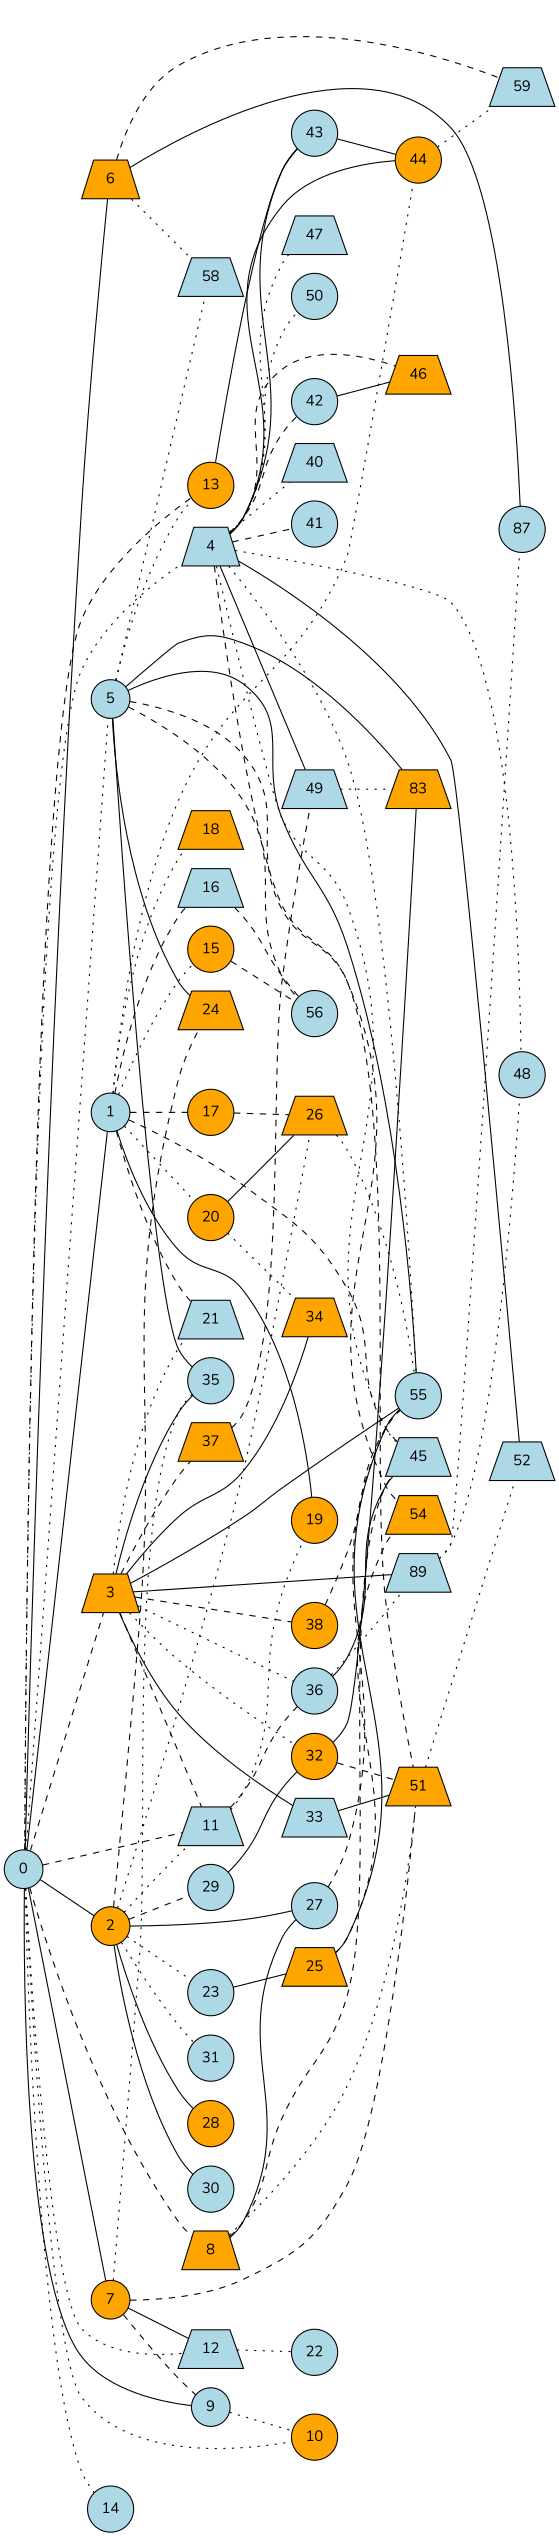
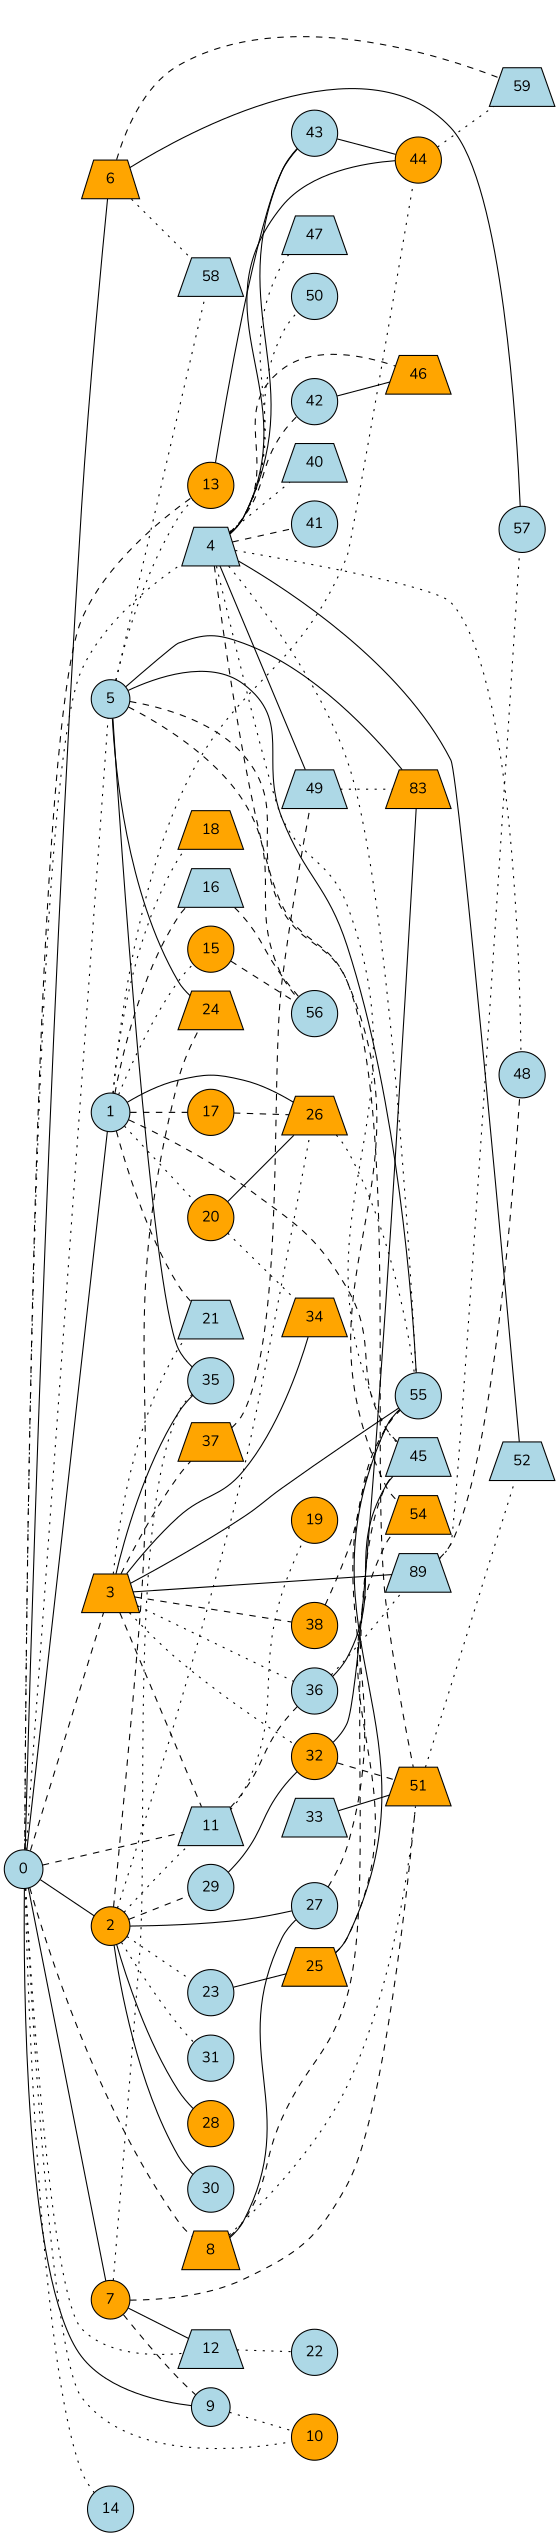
node "87": label "87" -> "57"
edge "1" -- "19": now "1" -- "26"
edge "48" -- "89": style dotted -> dashed
edge "3" -- "33": removed
